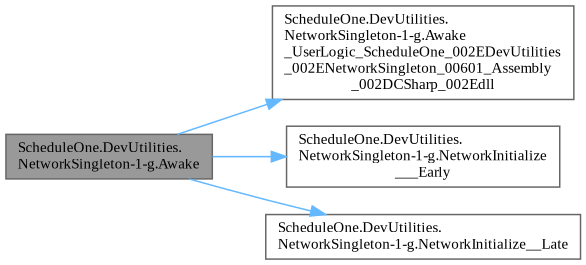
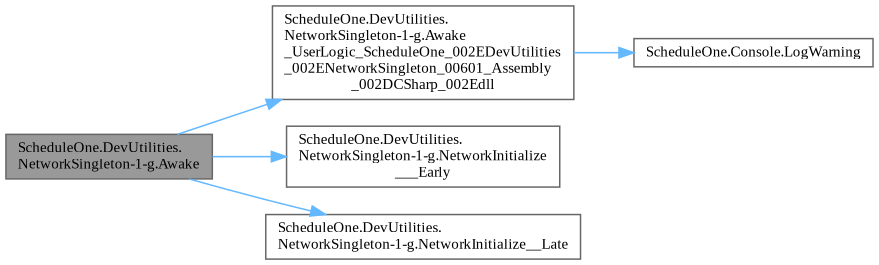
node "ScheduleOne.Console.LogWarning": added
